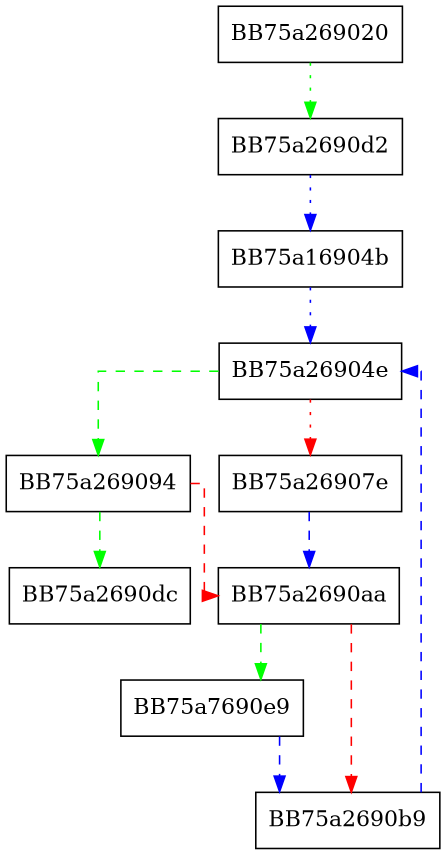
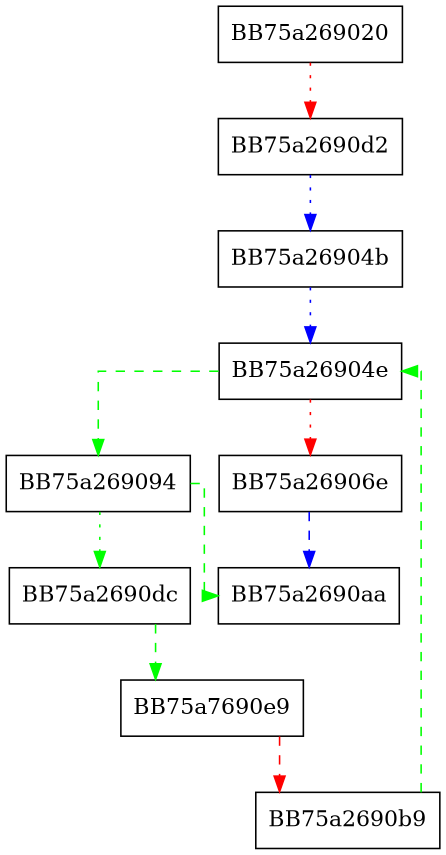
edge "BB75a269020" -> "BB75a2690d2": color green -> red
node "BB75a16904b": label "BB75a16904b" -> "BB75a26904b"
node "BB75a26907e": label "BB75a26907e" -> "BB75a26906e"
edge "BB75a269094" -> "BB75a2690dc": style dashed -> dotted
edge "BB75a269094" -> "BB75a2690aa": color red -> green
edge "BB75a2690b9" -> "BB75a26904e": color blue -> green
edge "BB75a2690aa" -> "BB75a7690e9": now "BB75a2690dc" -> "BB75a7690e9"
edge "BB75a2690aa" -> "BB75a2690b9": removed
edge "BB75a7690e9" -> "BB75a2690b9": color blue -> red
